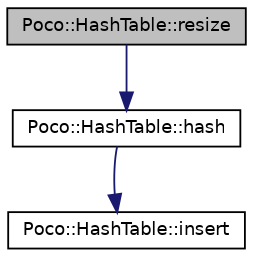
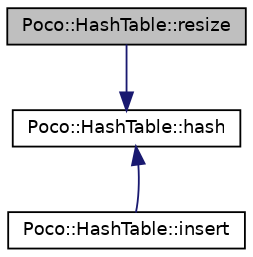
edge "Poco::HashTable::hash" -> "Poco::HashTable::insert": reversed
